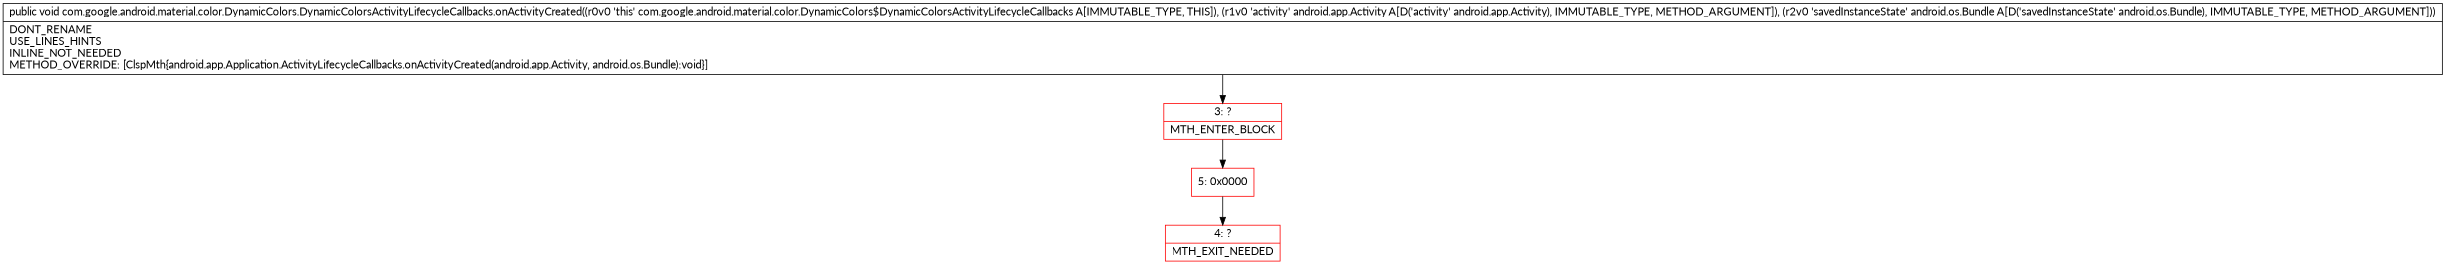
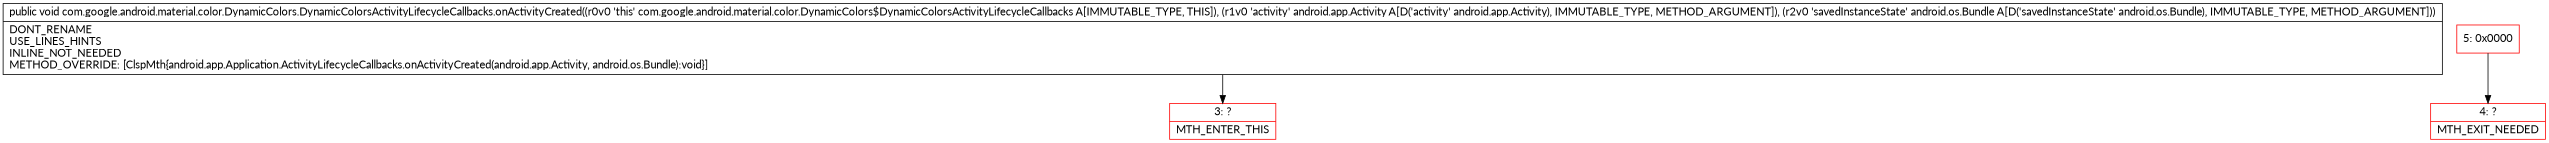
node "3: ?": text "MTH_ENTER_BLOCK" -> "MTH_ENTER_THIS"
edge "3: ?" -> "5: 0x0000": removed
